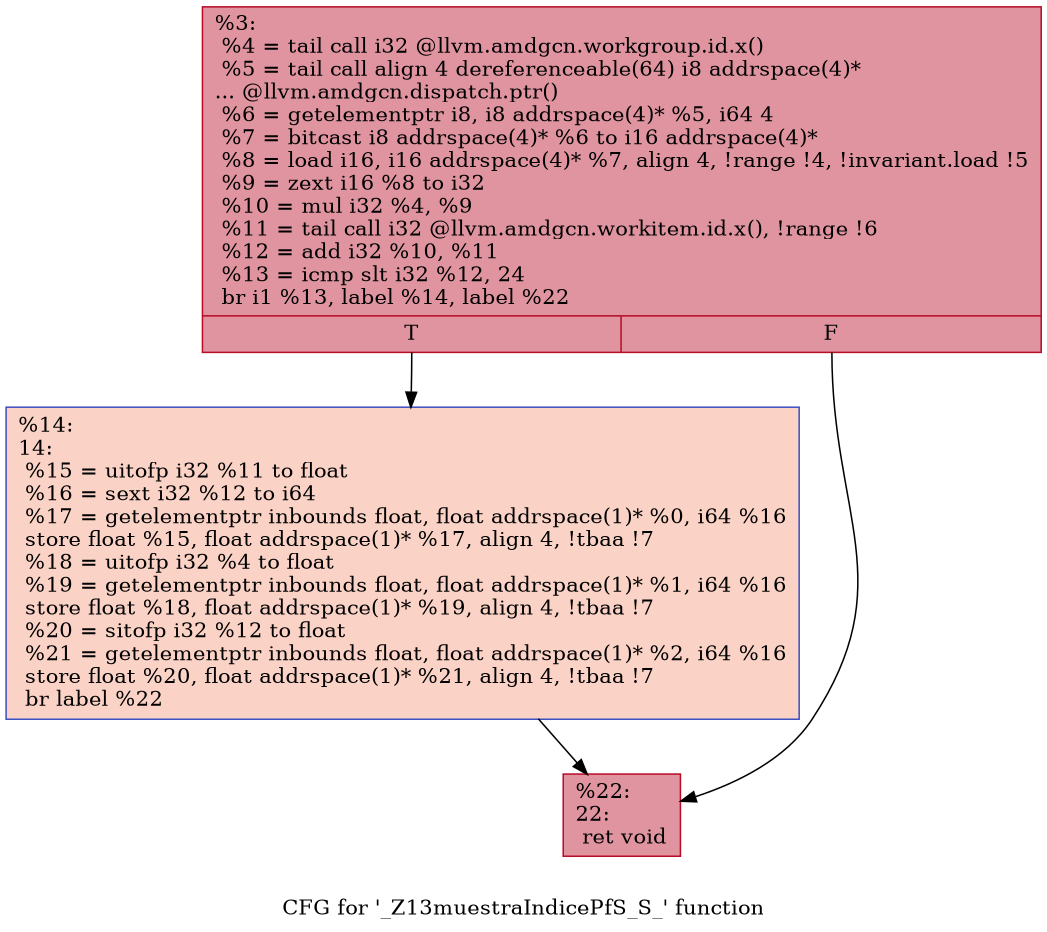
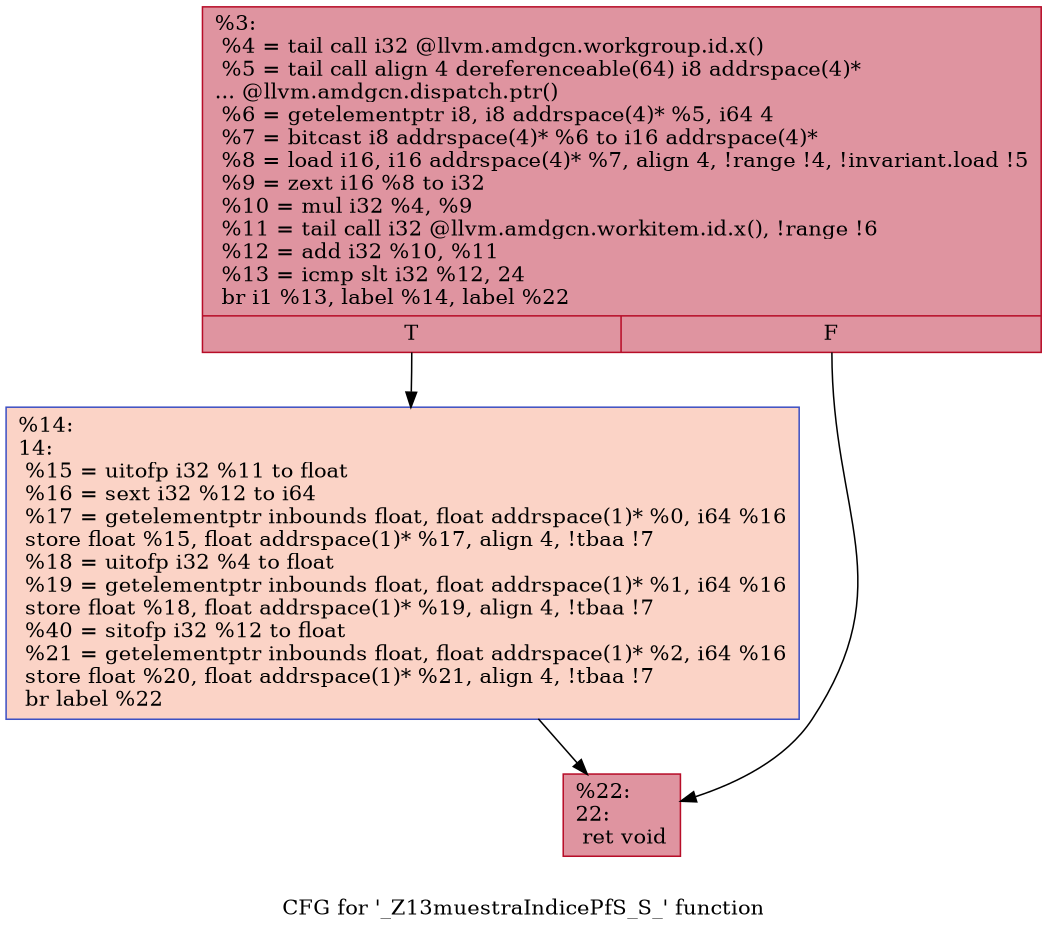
node "%14:": text "%20 = sitofp i32 %12 to float" -> "%40 = sitofp i32 %12 to float"
